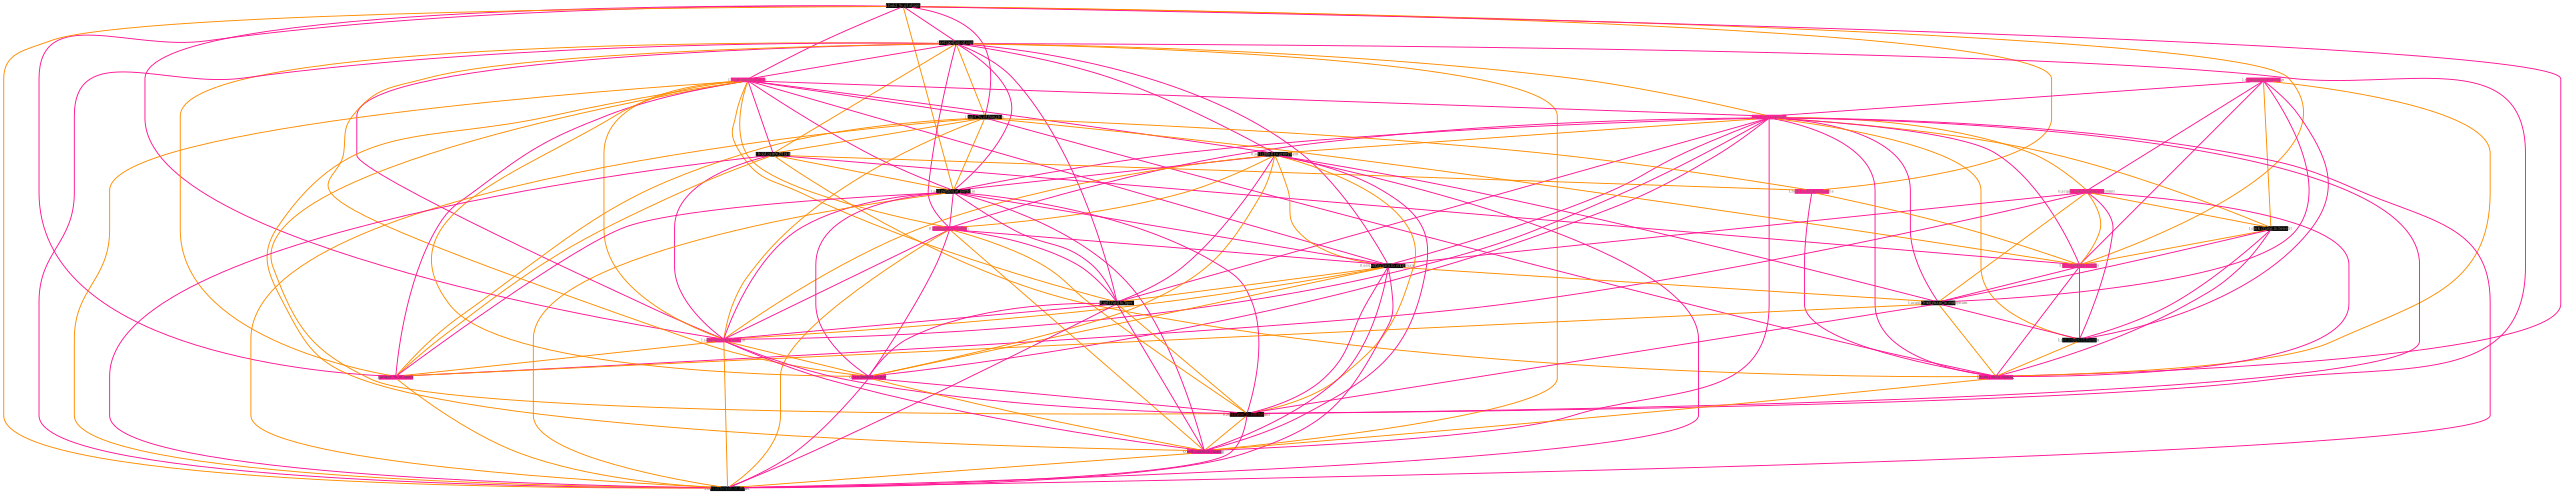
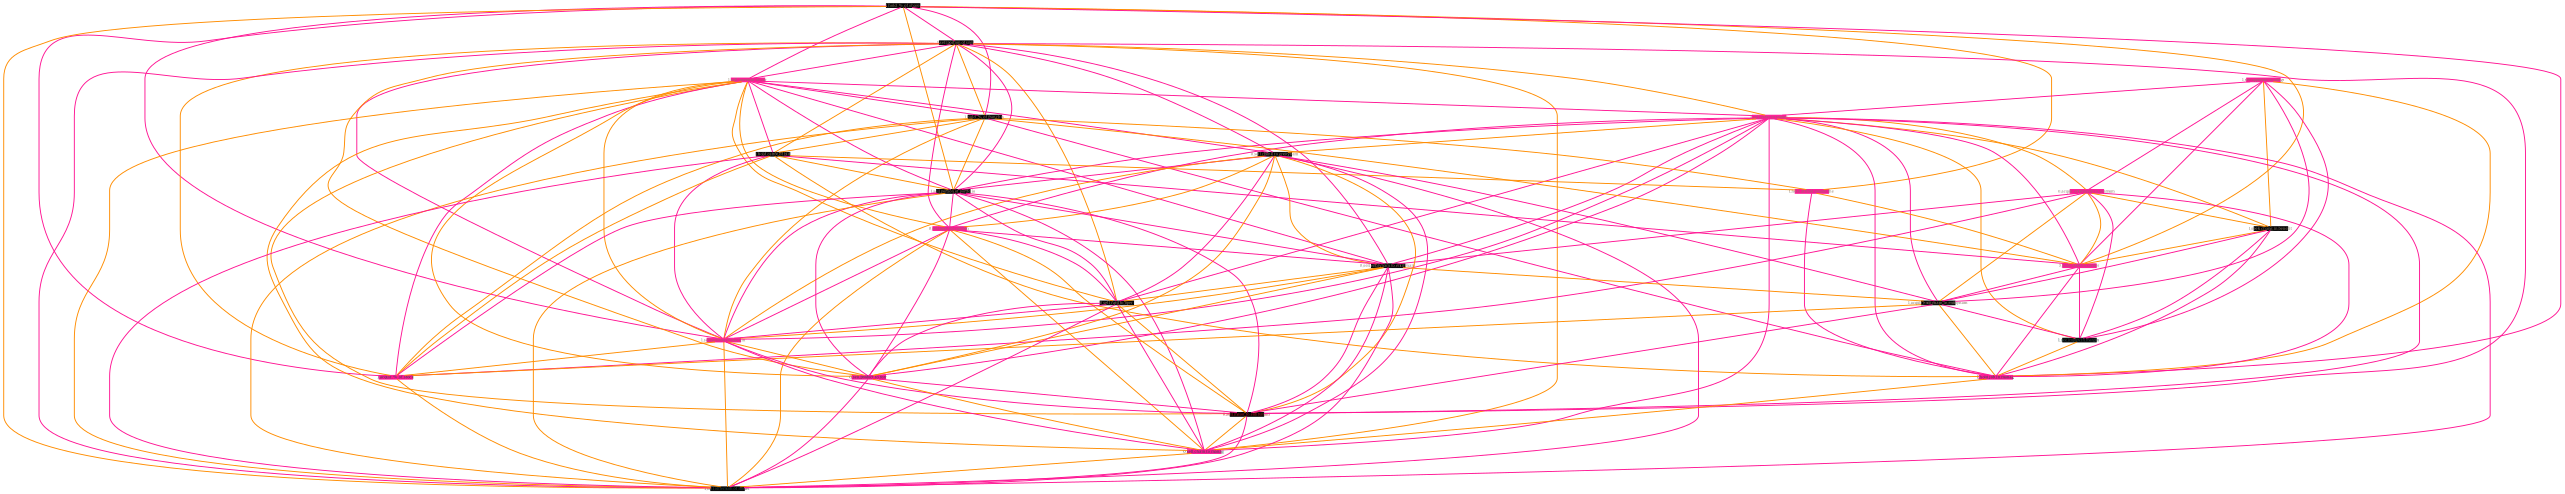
edge "1_sell_portion_of_unit" -- "0_sell_cattl_to_oper": color deeppink -> darkorange
